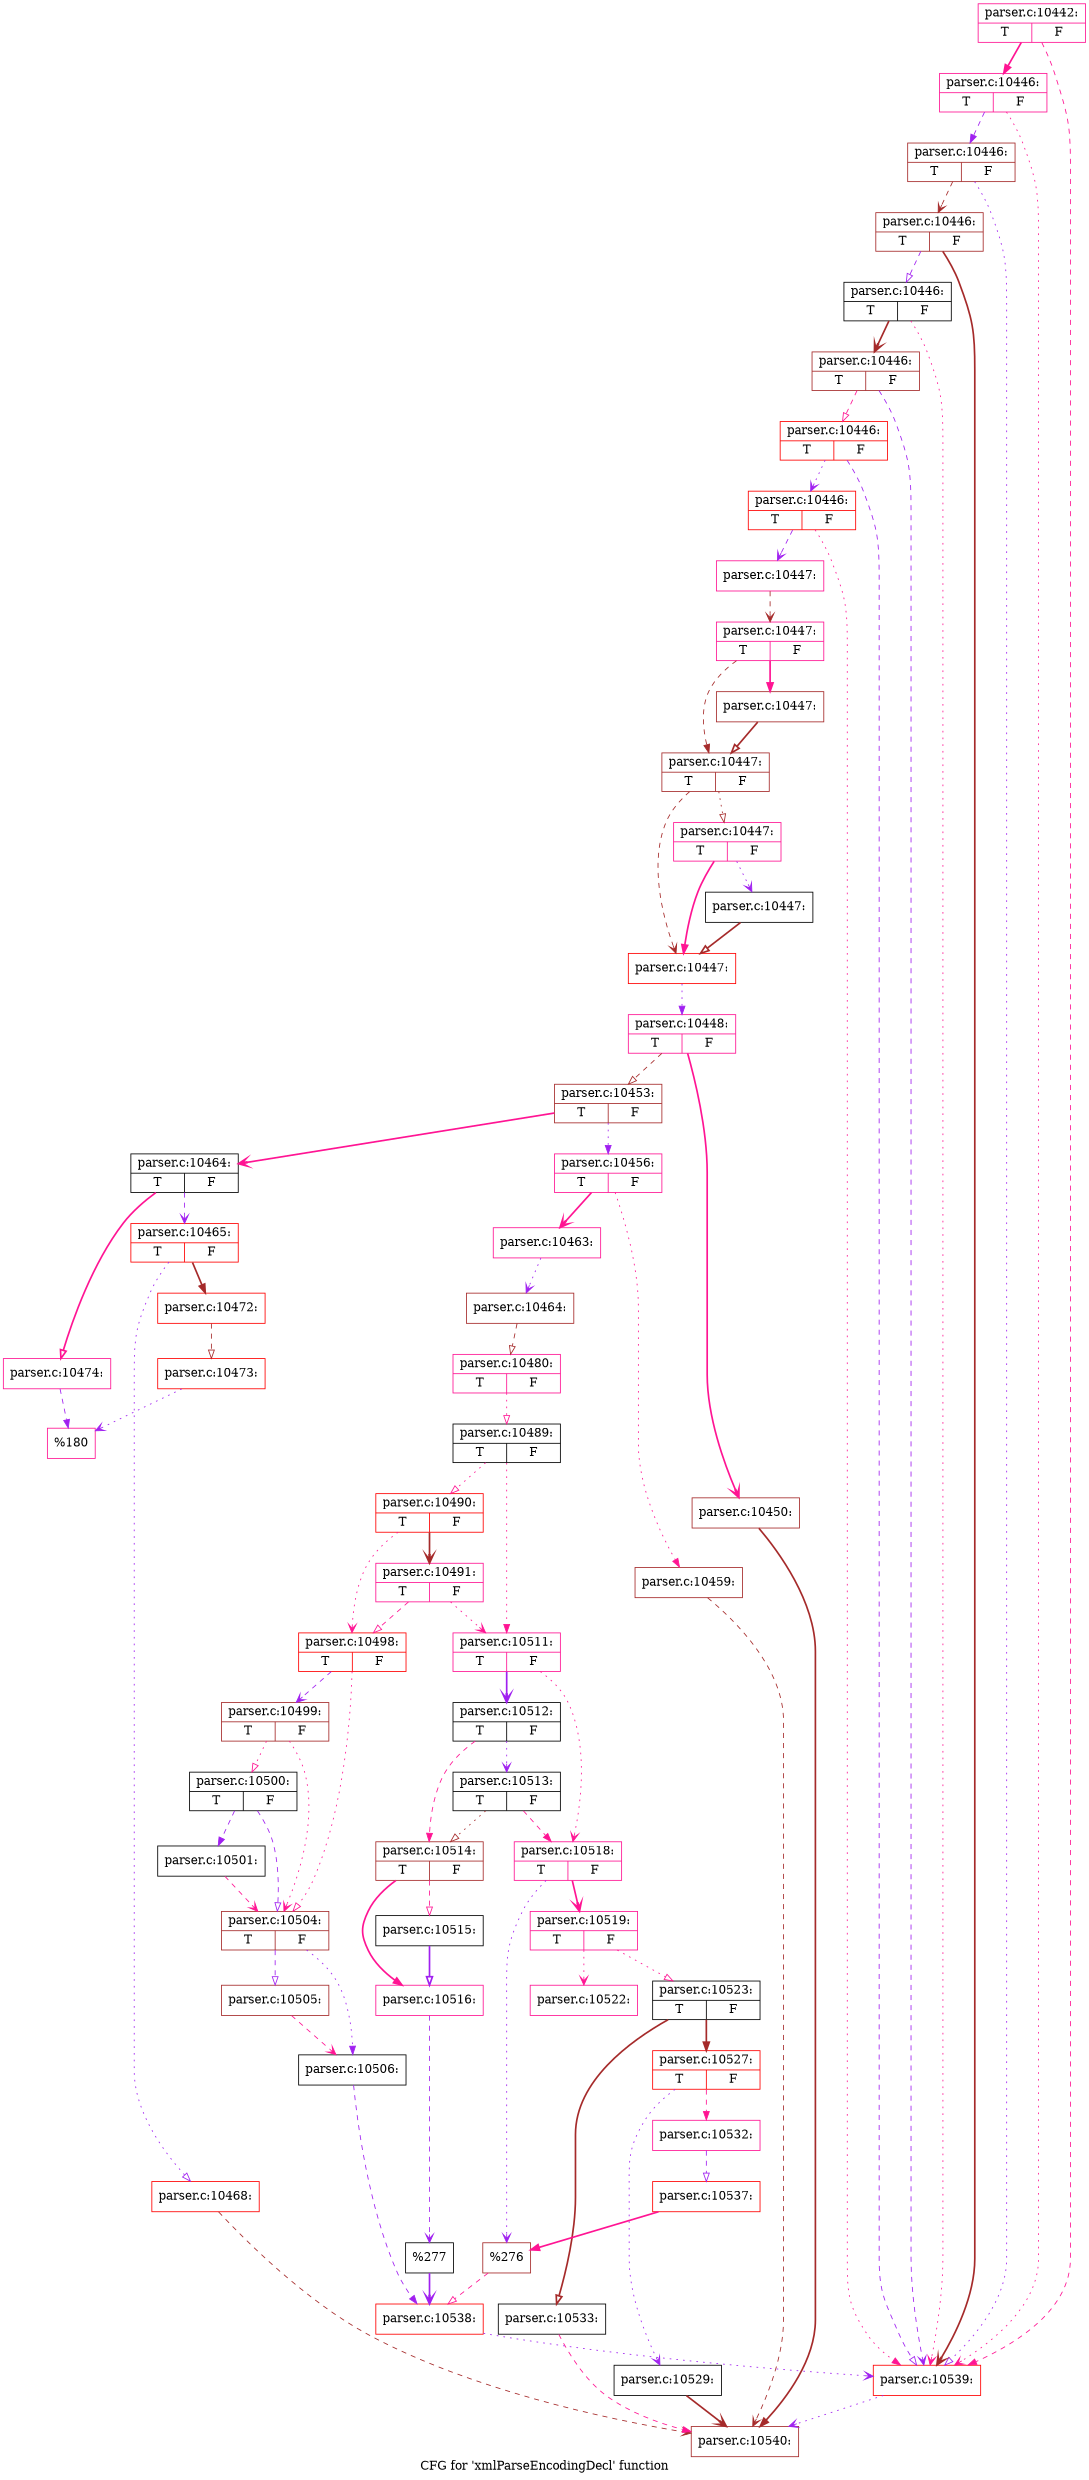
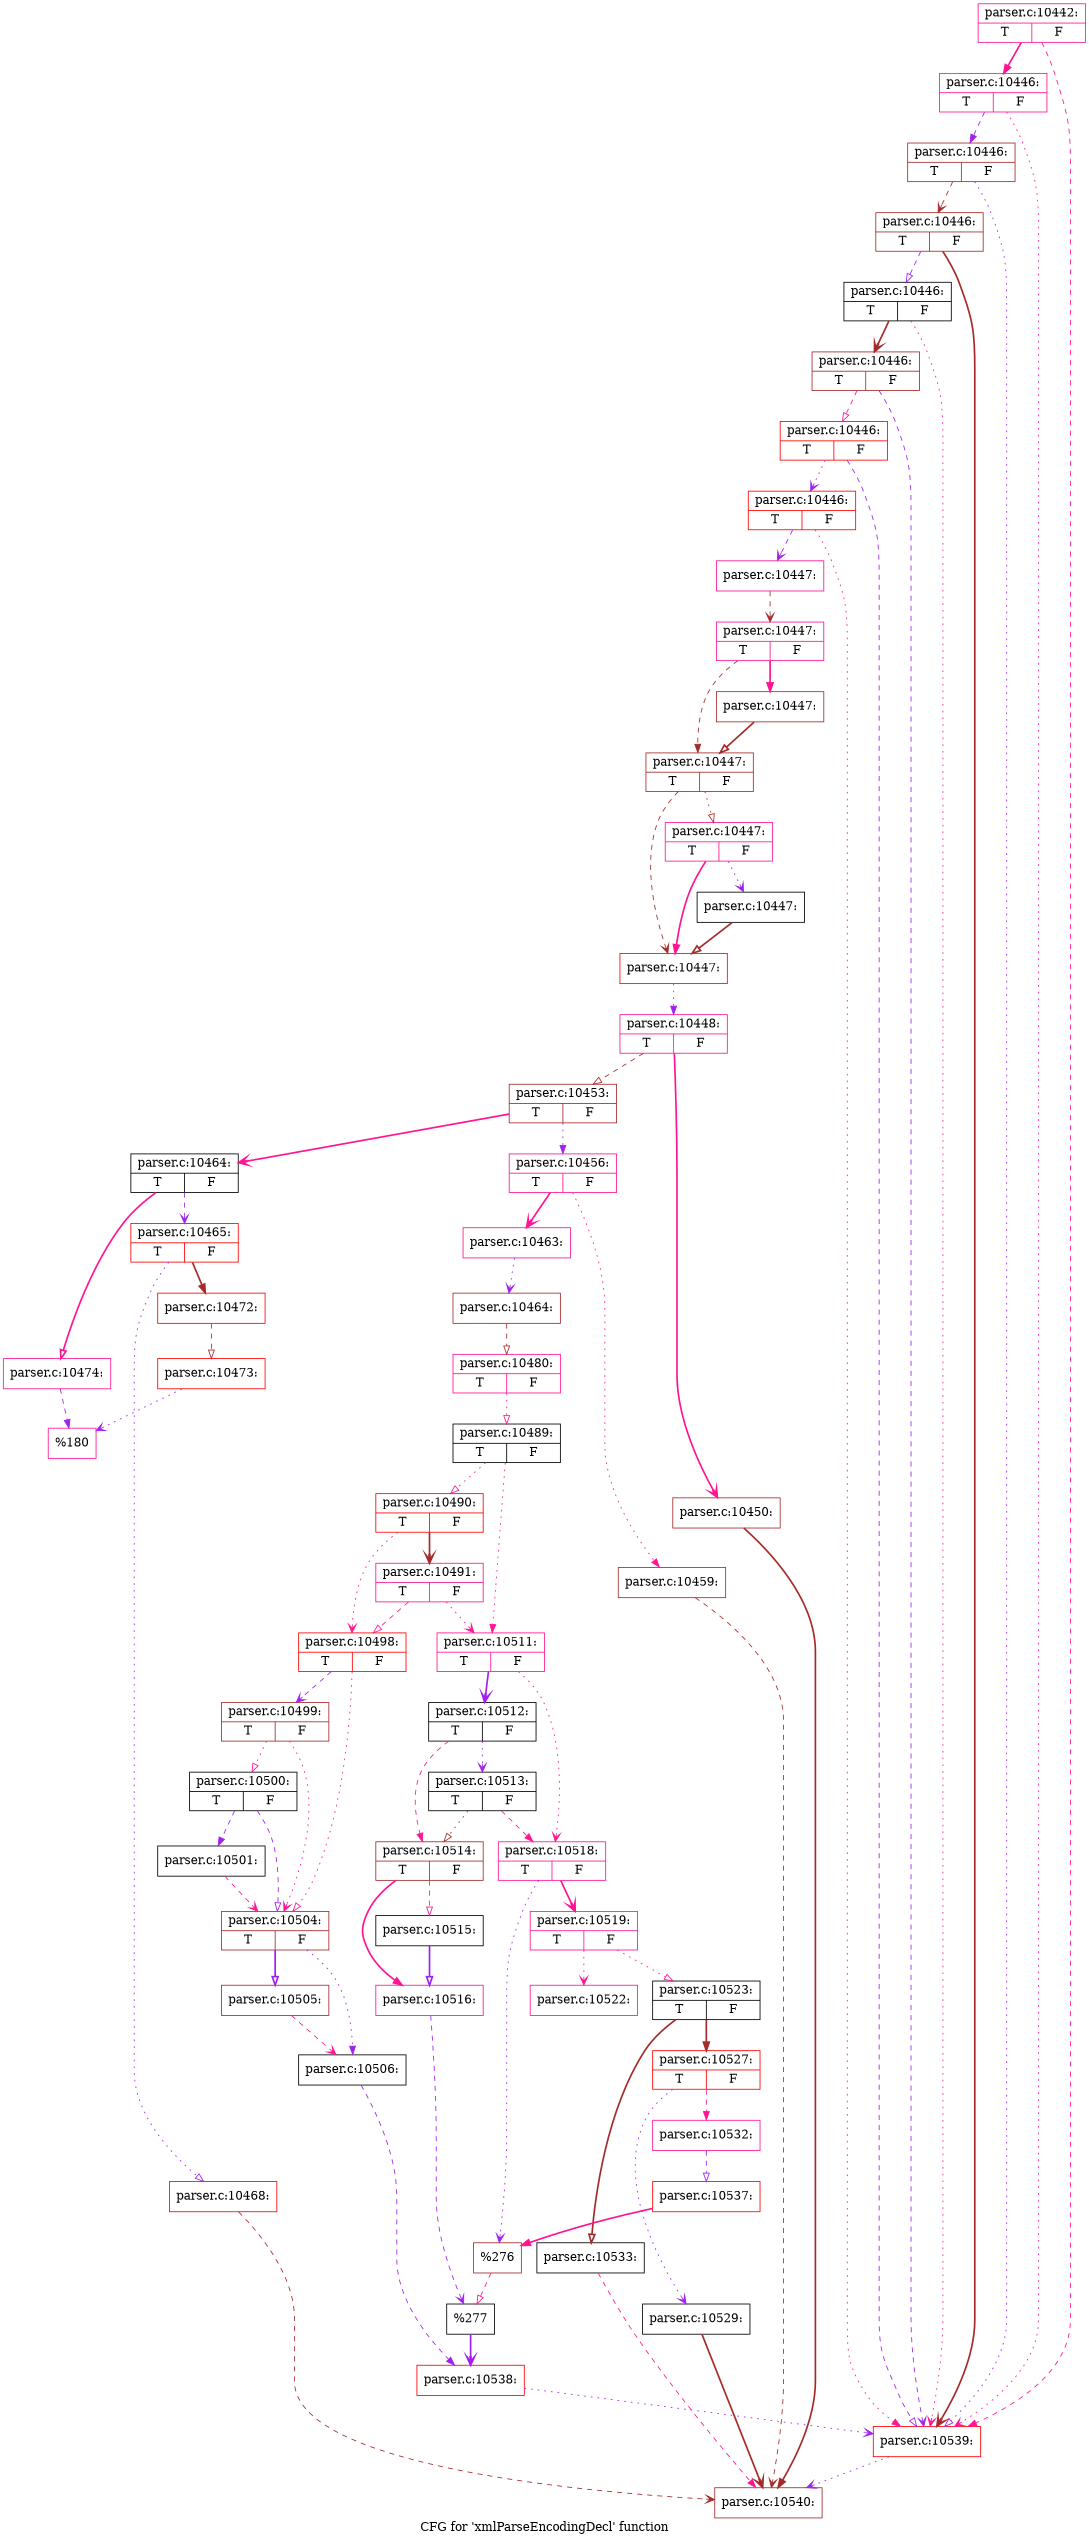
edge "parser.c:10504:" -> "parser.c:10505:": style dashed -> bold
edge "%276" -> "parser.c:10538:": now "%276" -> "%277"
